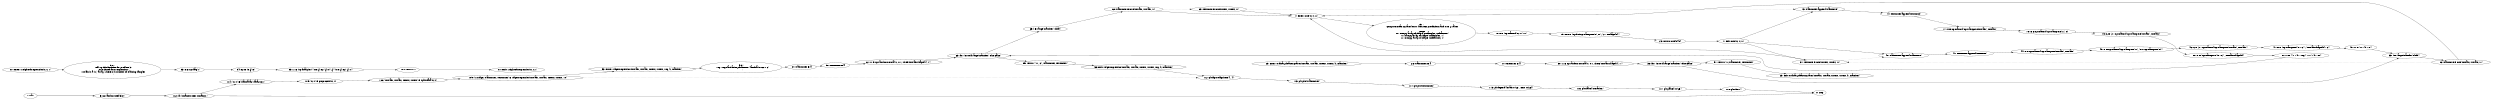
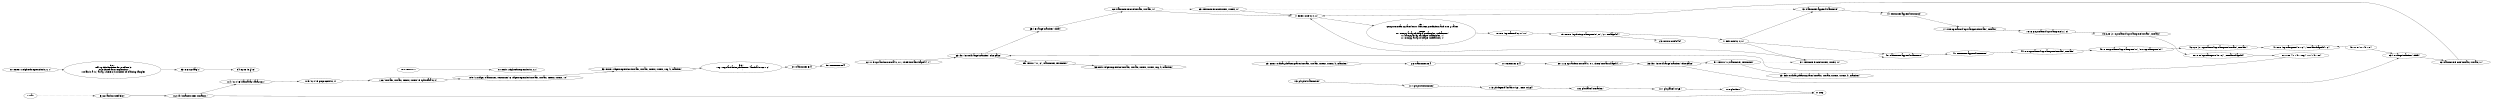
edge "23: return mse[0][0]" -> "7: exit: mse(X, Y, W)": now "19: mse = (np.dot(np.transpose(A), A) / (2 * X.shape[0]))" -> "7: exit: mse(X, Y, W)"
edge "47: D = (np.transpose((B - C)) / (X_train.shape[0] * 2))" -> "48: W = (W - (lr * D))": reversed
node "33: i = range(max_for).shift()": label "33: i = range(max_for).shift()" -> "33: i = range(max_iter).shift()"
edge "36: train_mse = mse(X_train, Y_train, W)" -> "37: test_mse = mse(X_test, Y_test, W)": now "51: return (W, train_mses, test_mses)" -> "37: test_mse = mse(X_test, Y_test, W)"
edge "58: test_mses = []" -> "61: W = np.random.normal(0, 0.1, size=(X_train.shape[1], 1))": removed
node "95: W = (np.linalg.inv(((X.T @ R2) @ X)) @ ((X.T @ R2) @ Y))": removed
node "112: plt.figure(figsize=(4, 4))": removed
edge "0: start" -> "5: np.random.seed(337)": style solid -> dotted
